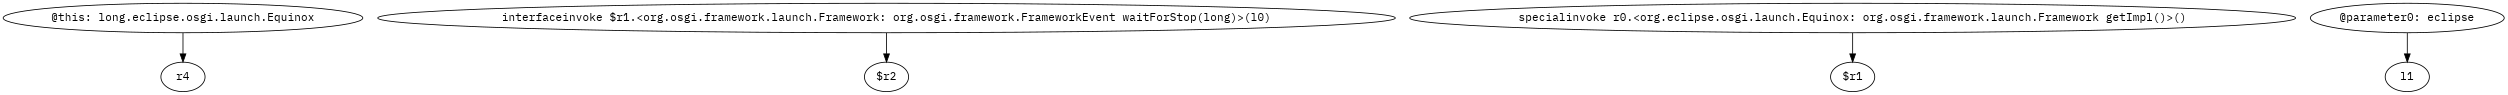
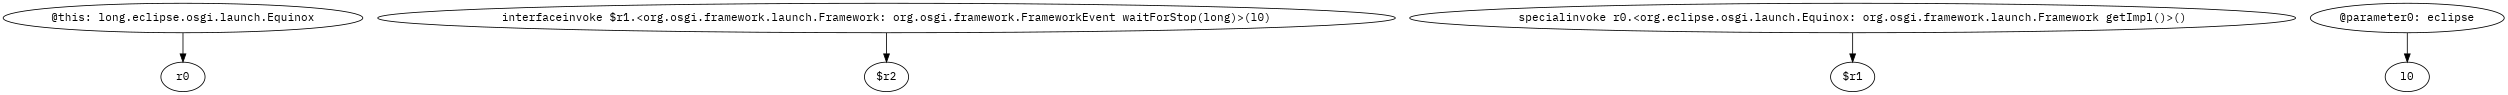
node "r4": label "r4" -> "r0"
node "l1": label "l1" -> "l0"
